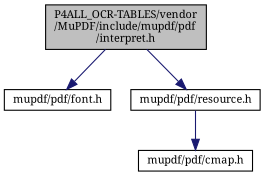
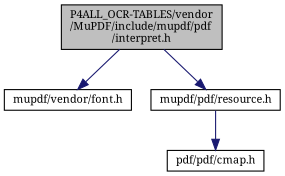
node "mupdf/pdf/font.h": label "mupdf/pdf/font.h" -> "mupdf/vendor/font.h"
node "mupdf/pdf/cmap.h": label "mupdf/pdf/cmap.h" -> "pdf/pdf/cmap.h"
